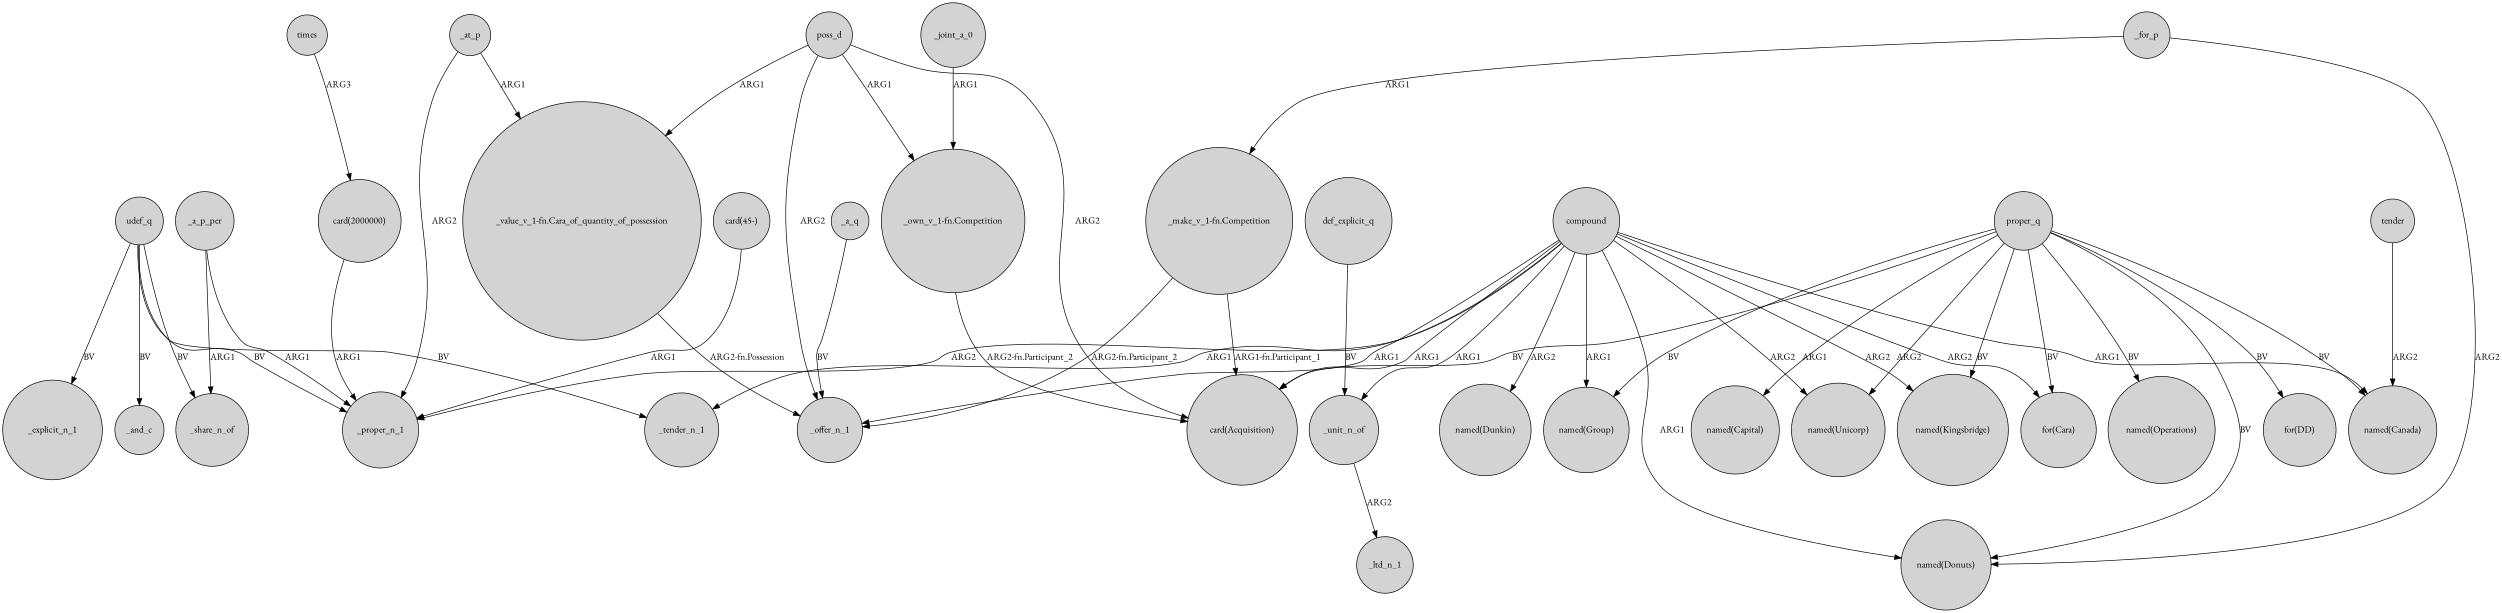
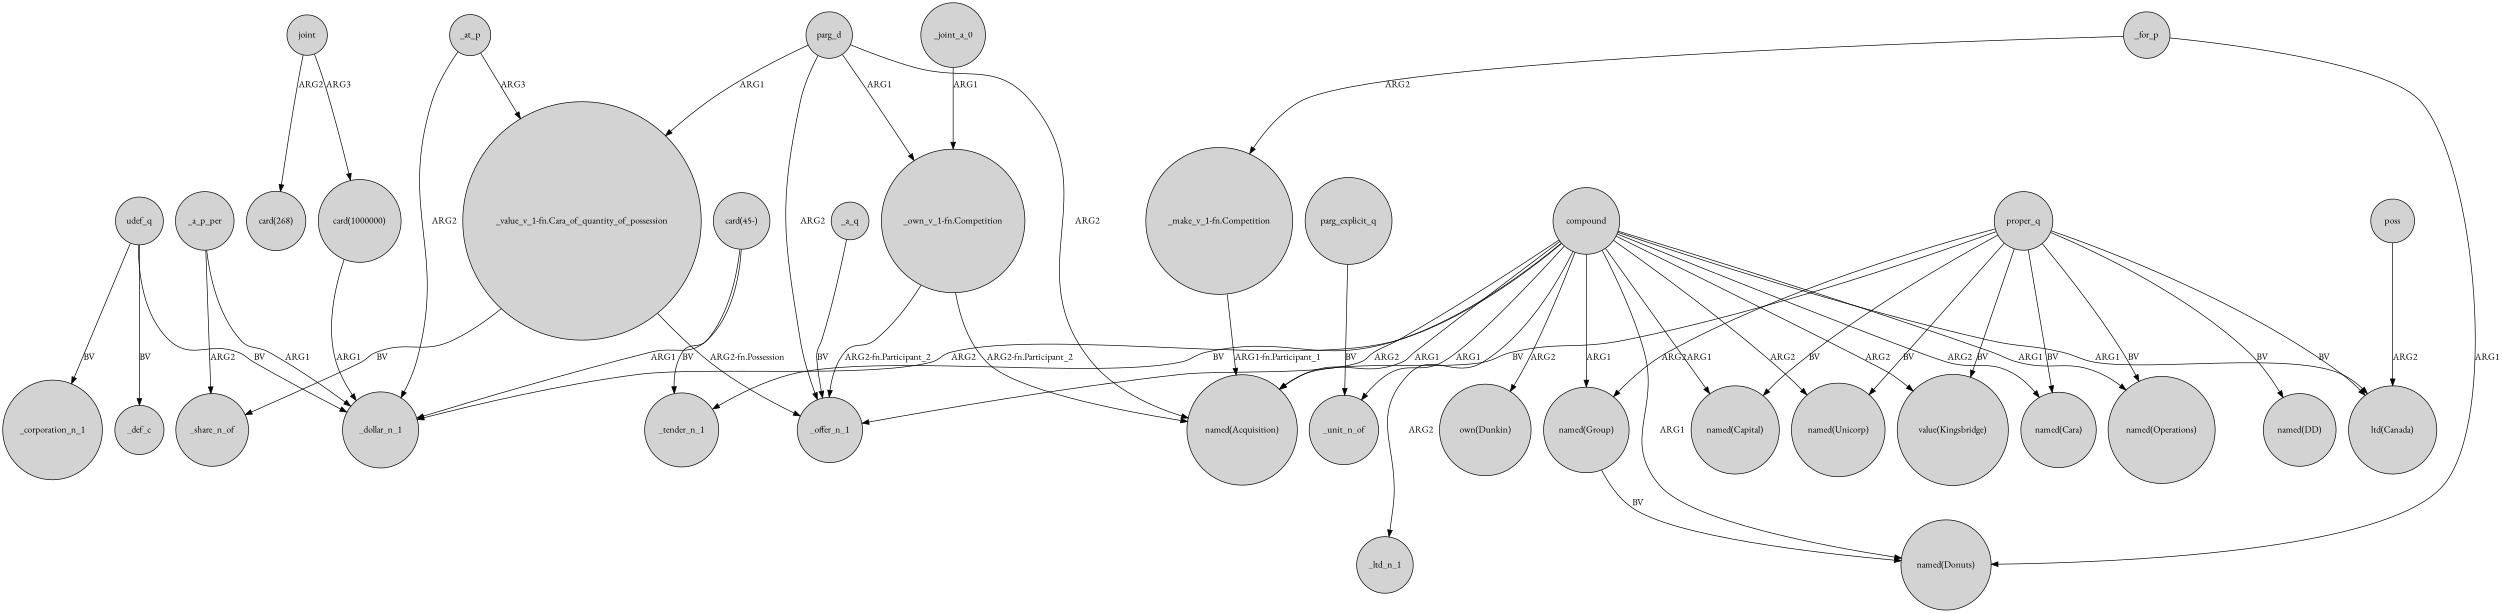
node "times": label "times" -> "joint"
node "poss_d": label "poss_d" -> "parg_d"
edge "_at_p" -> "_value_v_1-fn.Cara_of_quantity_of_possession": label "ARG1" -> "ARG3"
edge "_for_p" -> "_make_v_1-fn.Competition": label "ARG1" -> "ARG2"
node "card(268)": added
node "card(2000000)": label "card(2000000)" -> "card(1000000)"
node "def_explicit_q": label "def_explicit_q" -> "parg_explicit_q"
node "tender": label "tender" -> "poss"
edge "compound" -> "named(Capital)": added, label "ARG1"
edge "udef_q" -> "_share_n_of": now "_value_v_1-fn.Cara_of_quantity_of_possession" -> "_share_n_of"
edge "compound" -> "named(Operations)": added, label "ARG1"
edge "udef_q" -> "_tender_n_1": now "card(45-)" -> "_tender_n_1"
edge "_a_p_per" -> "_share_n_of": label "ARG1" -> "ARG2"
edge "compound" -> "_tender_n_1": label "ARG1" -> "BV"
edge "compound" -> "_offer_n_1": label "ARG1" -> "ARG2"
edge "proper_q" -> "named(Group)": label "BV" -> "ARG2"
edge "proper_q" -> "named(Capital)": label "ARG1" -> "BV"
edge "proper_q" -> "named(Unicorp)": label "ARG2" -> "BV"
edge "_for_p" -> "named(Donuts)": label "ARG2" -> "ARG1"
edge "_make_v_1-fn.Competition" -> "_offer_n_1": now "_own_v_1-fn.Competition" -> "_offer_n_1"
node "_explicit_n_1": label "_explicit_n_1" -> "_corporation_n_1"
node "_and_c": label "_and_c" -> "_def_c"
node "_proper_n_1": label "_proper_n_1" -> "_dollar_n_1"
node "card(Acquisition)": label "card(Acquisition)" -> "named(Acquisition)"
node "named(Dunkin)": label "named(Dunkin)" -> "own(Dunkin)"
node "named(Kingsbridge)": label "named(Kingsbridge)" -> "value(Kingsbridge)"
node "for(Cara)": label "for(Cara)" -> "named(Cara)"
node "for(DD)": label "for(DD)" -> "named(DD)"
node "named(Canada)": label "named(Canada)" -> "ltd(Canada)"
edge "proper_q" -> "named(Donuts)": now "named(Group)" -> "named(Donuts)"
edge "_unit_n_of" -> "_ltd_n_1": now "compound" -> "_ltd_n_1"
